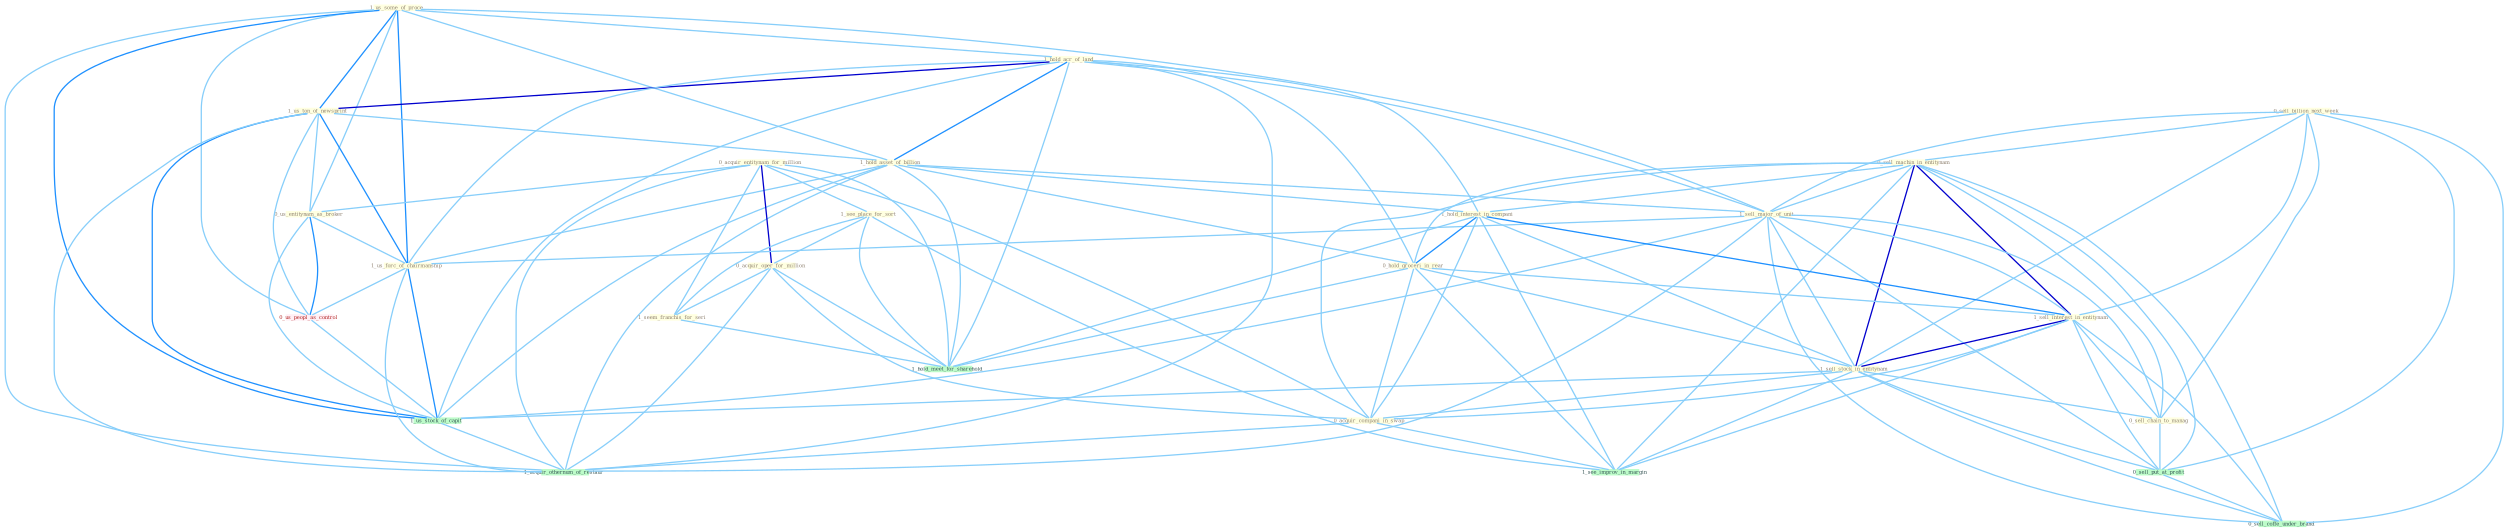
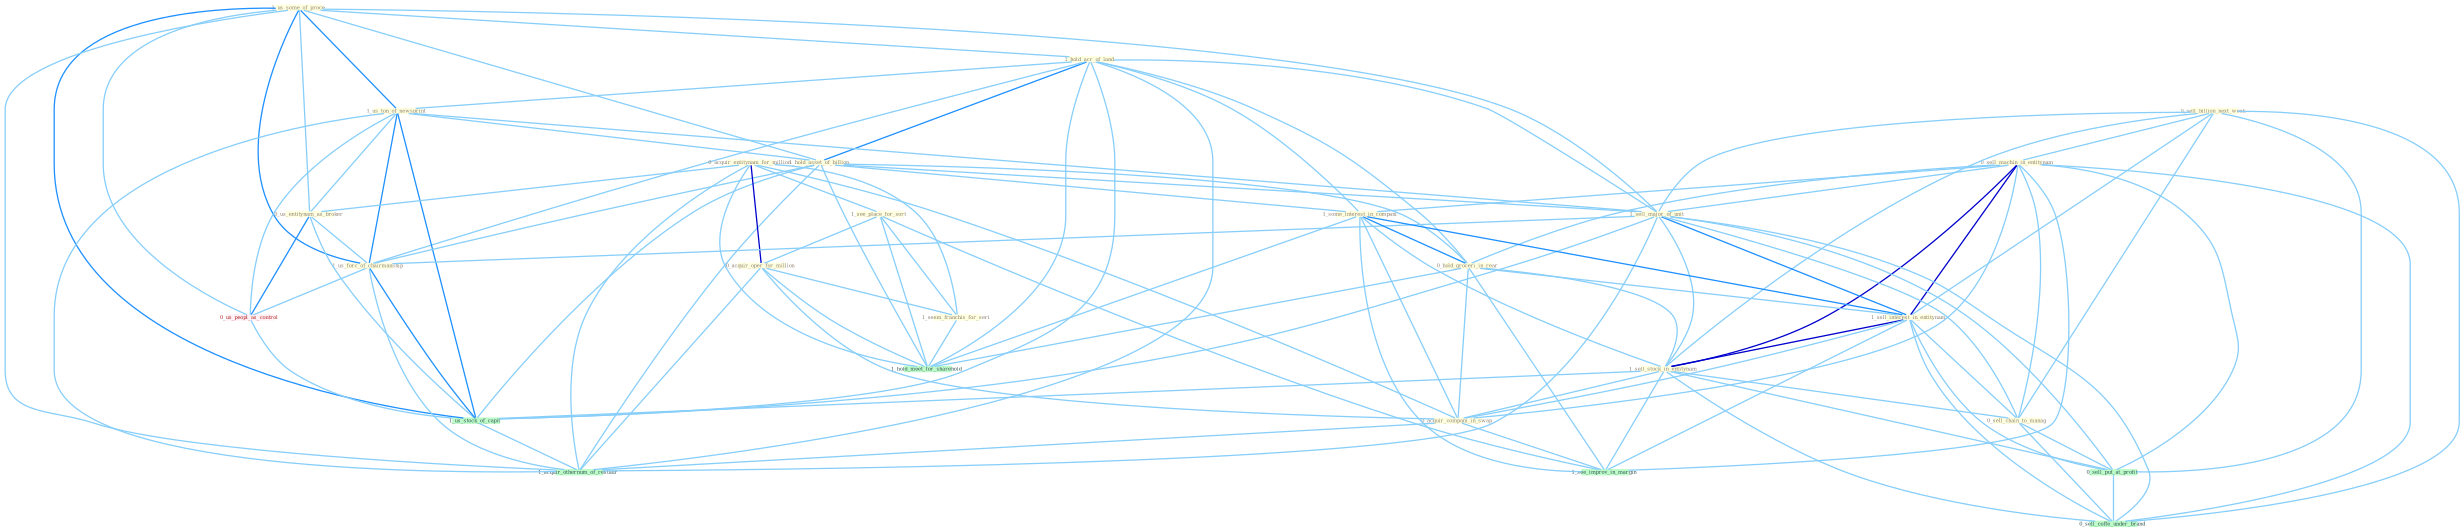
edge "1_hold_acr_of_land" -- "1_us_ton_of_newsprint": color #0000cd -> #87cefa
edge "1_us_ton_of_newsprint" -- "1_sell_major_of_unit": added
node "1_hold_interest_in_compani": label "1_hold_interest_in_compani" -> "1_some_interest_in_compani"
edge "1_sell_major_of_unit" -- "1_sell_interest_in_entitynam": color #87cefa -> #1e90ff
edge "0_sell_chain_to_manag" -- "0_sell_coffe_under_brand": added
